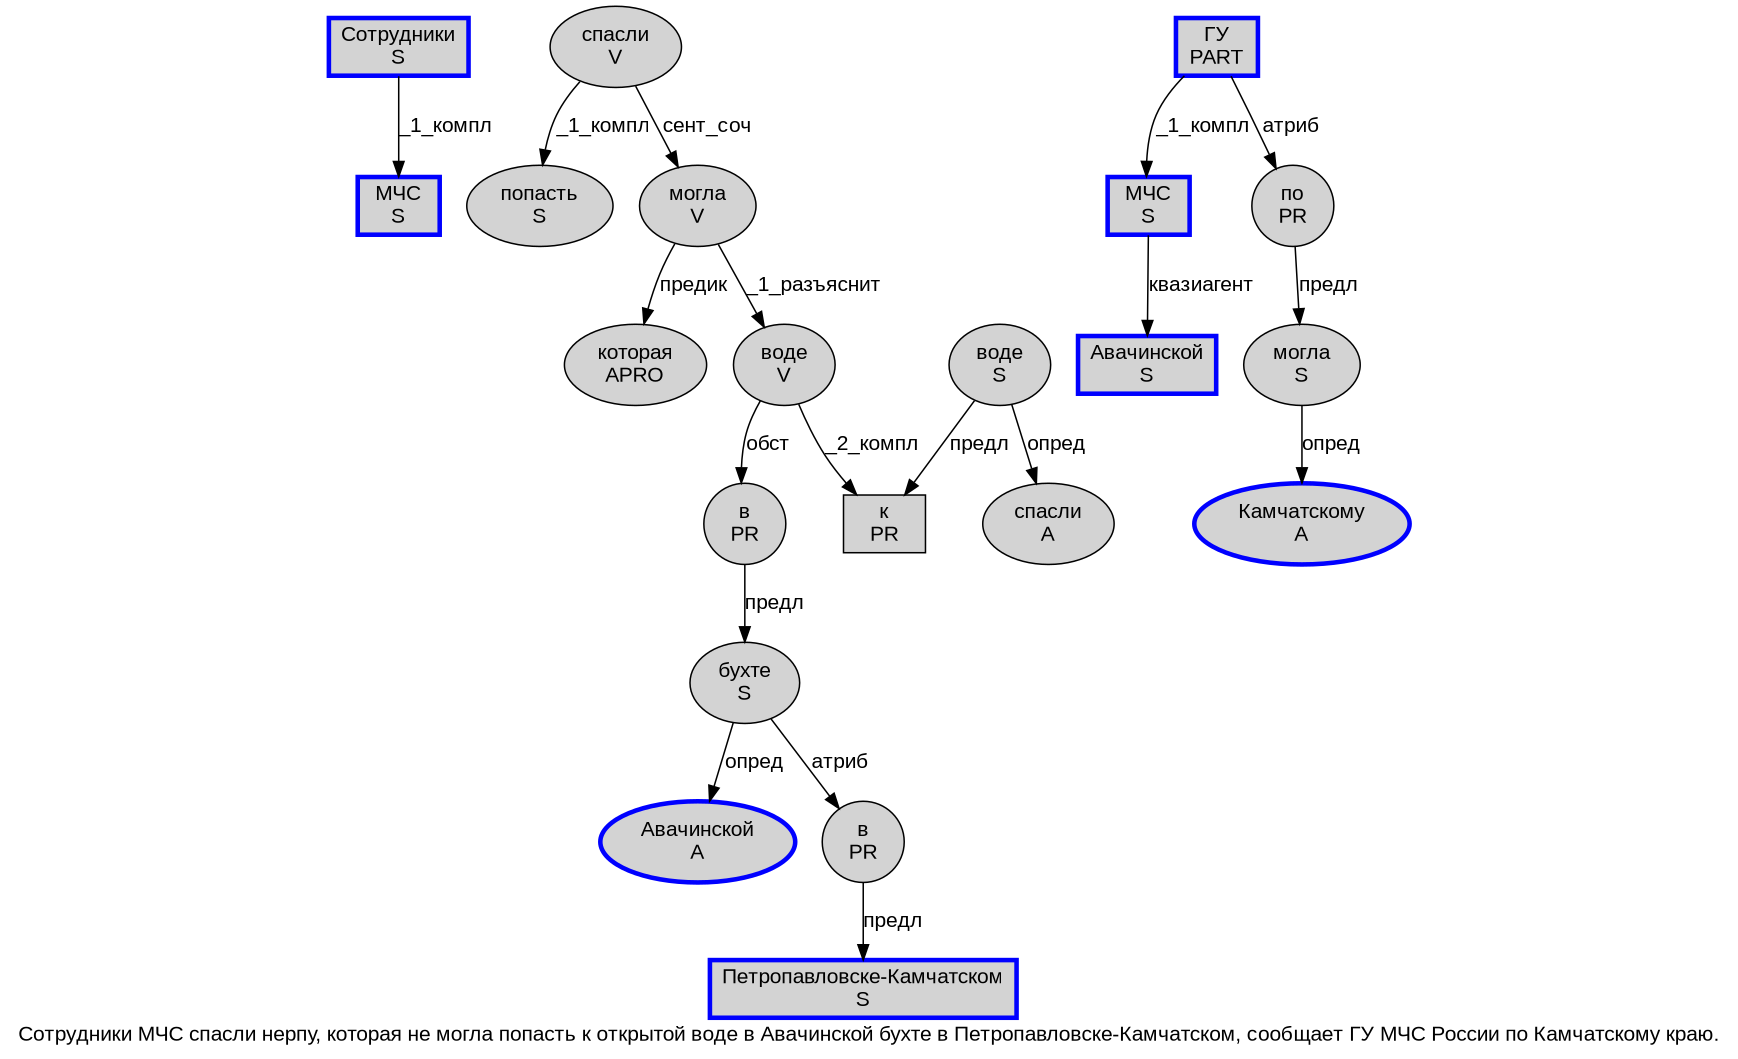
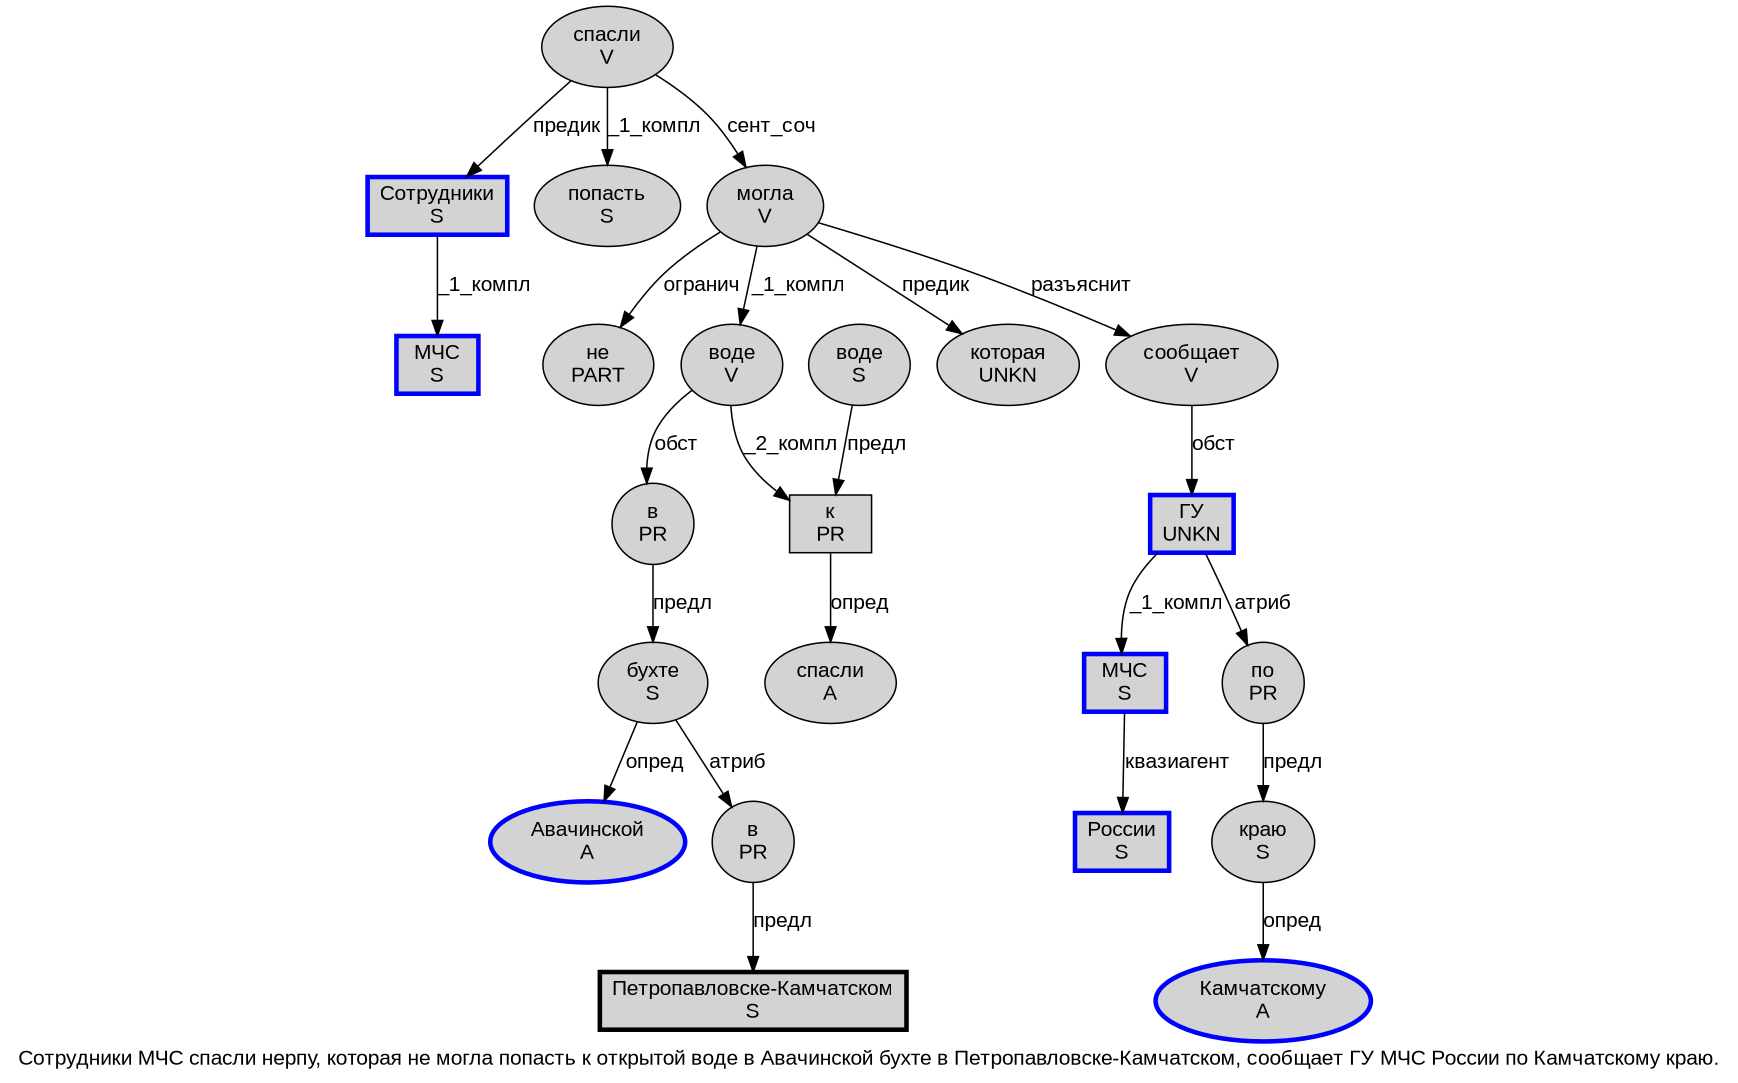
node "ГУ PART": label "ГУ PART" -> "ГУ UNKN"
edge "спасли V" -> "Сотрудники S": added, label "предик"
edge "могла V" -> "воде V": label "_1_разъяснит" -> "_1_компл"
node "не PART": added
node "которая APRO": label "которая APRO" -> "которая UNKN"
node "Авачинской S": label "Авачинской S" -> "России S"
node "сообщает V": added
node "могла S": label "могла S" -> "краю S"
edge "воде S" -> "спасли A": now "к PR" -> "спасли A"
node "Петропавловске-Камчатском S": color blue -> black
